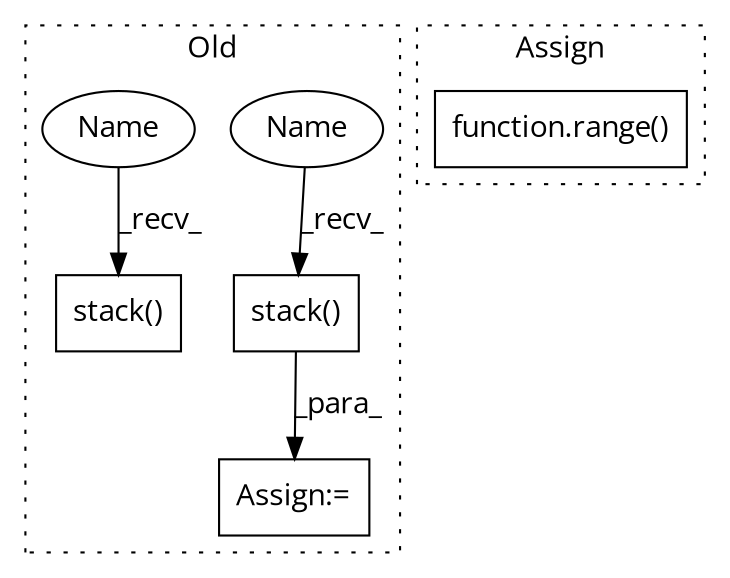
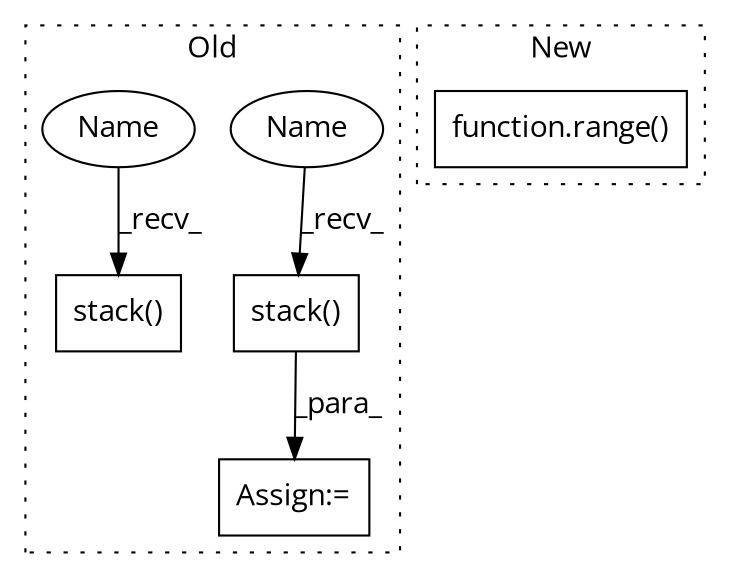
cluster "Assign": label "Assign" -> "New"
